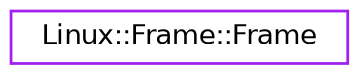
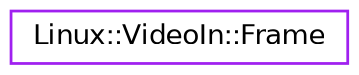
node "Linux::Frame::Frame": label "Linux::Frame::Frame" -> "Linux::VideoIn::Frame"
